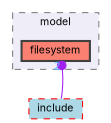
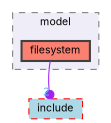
edge "include" -> "filesystem": reversed
